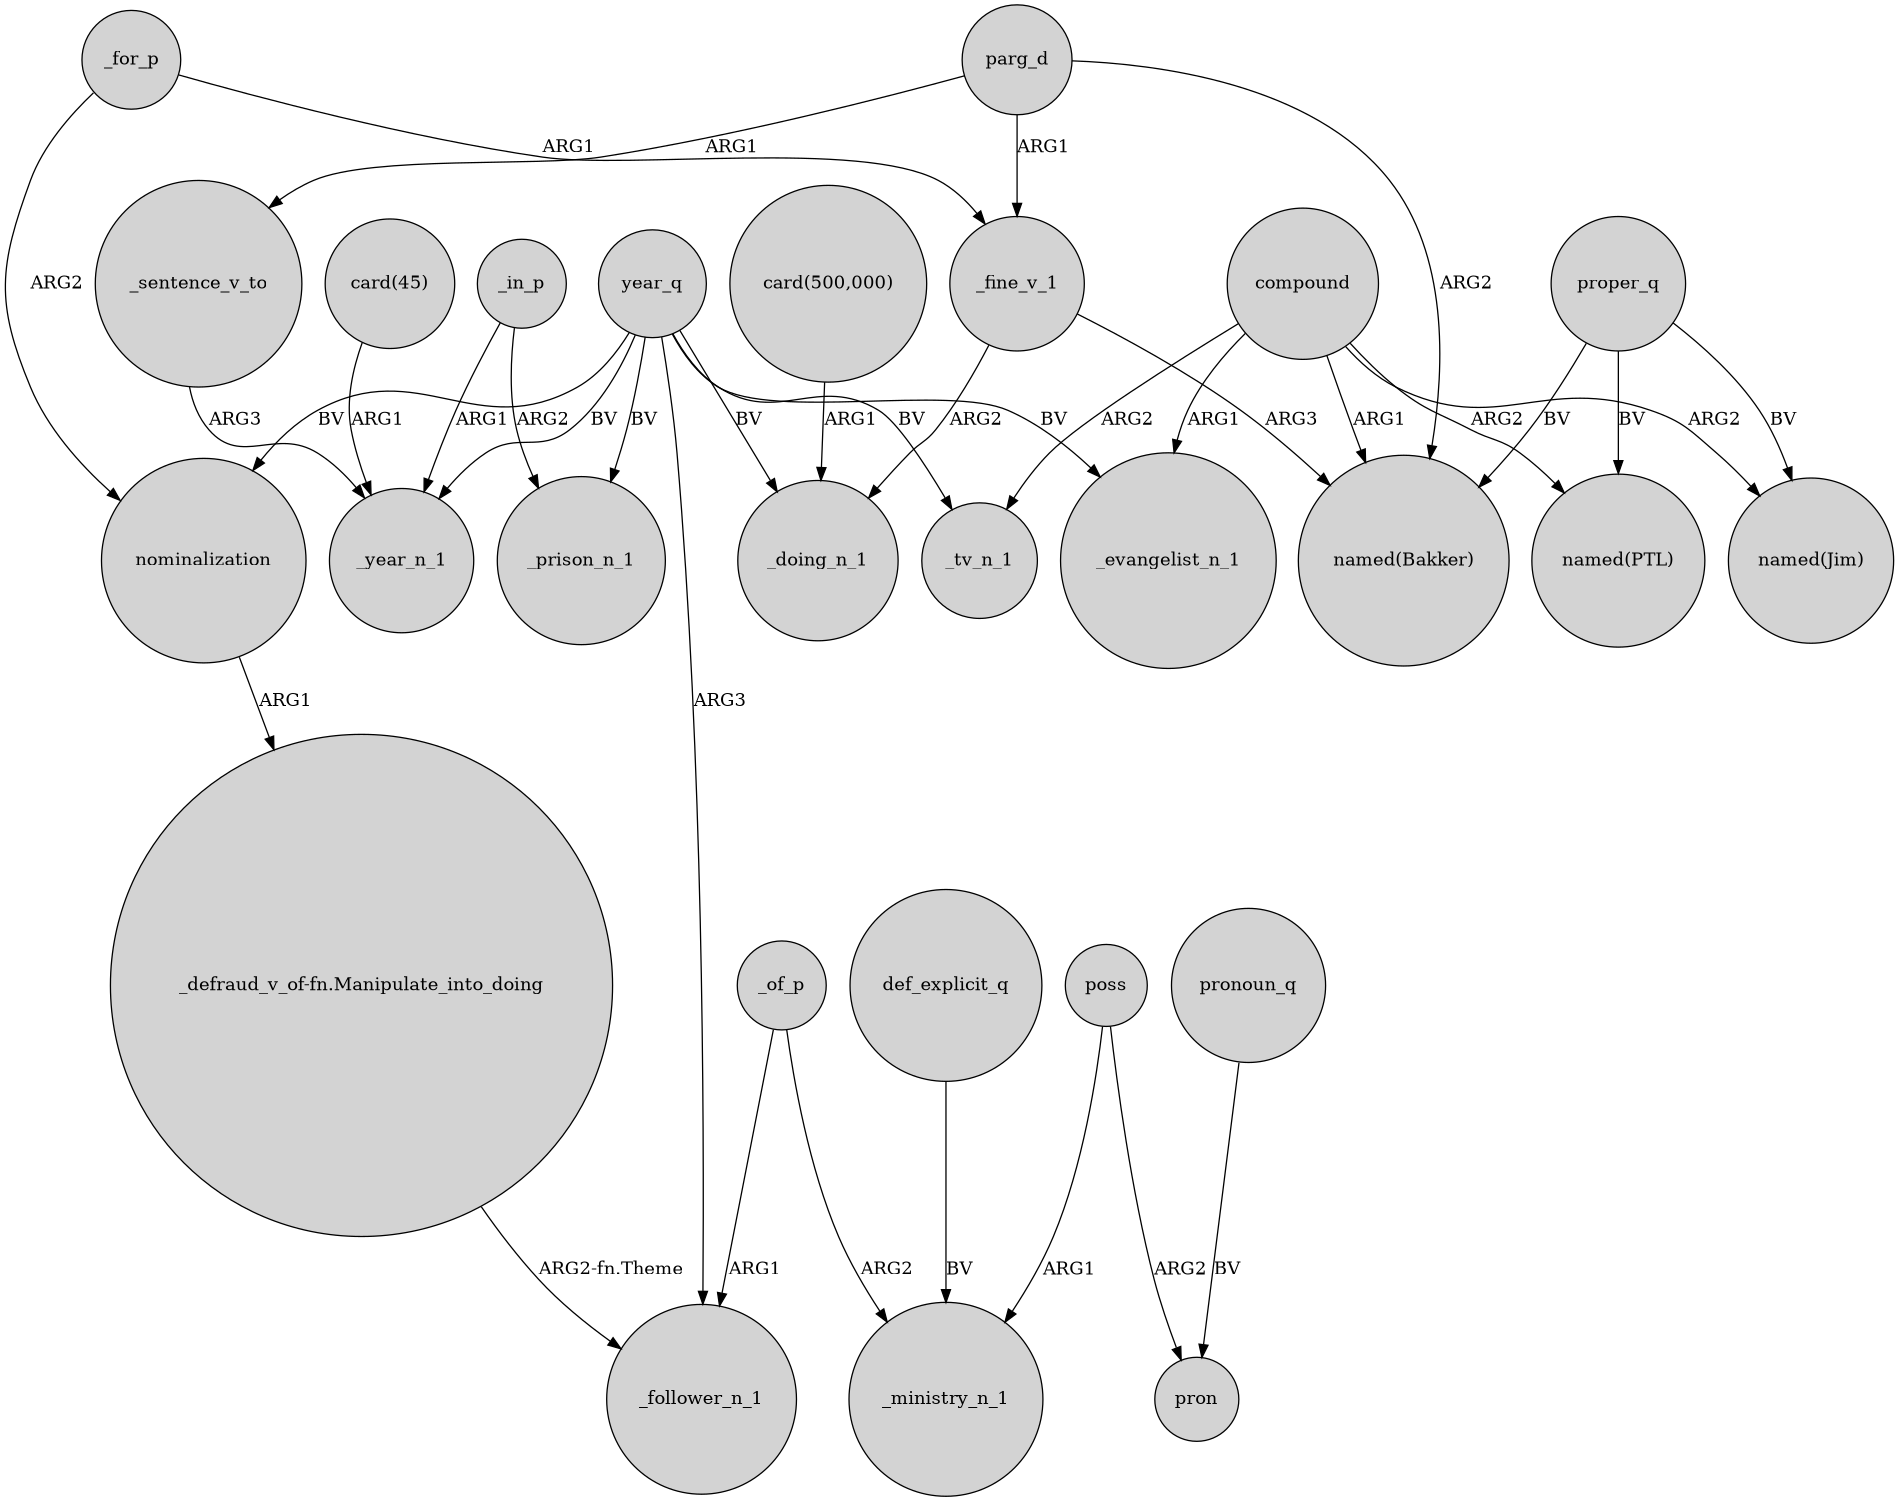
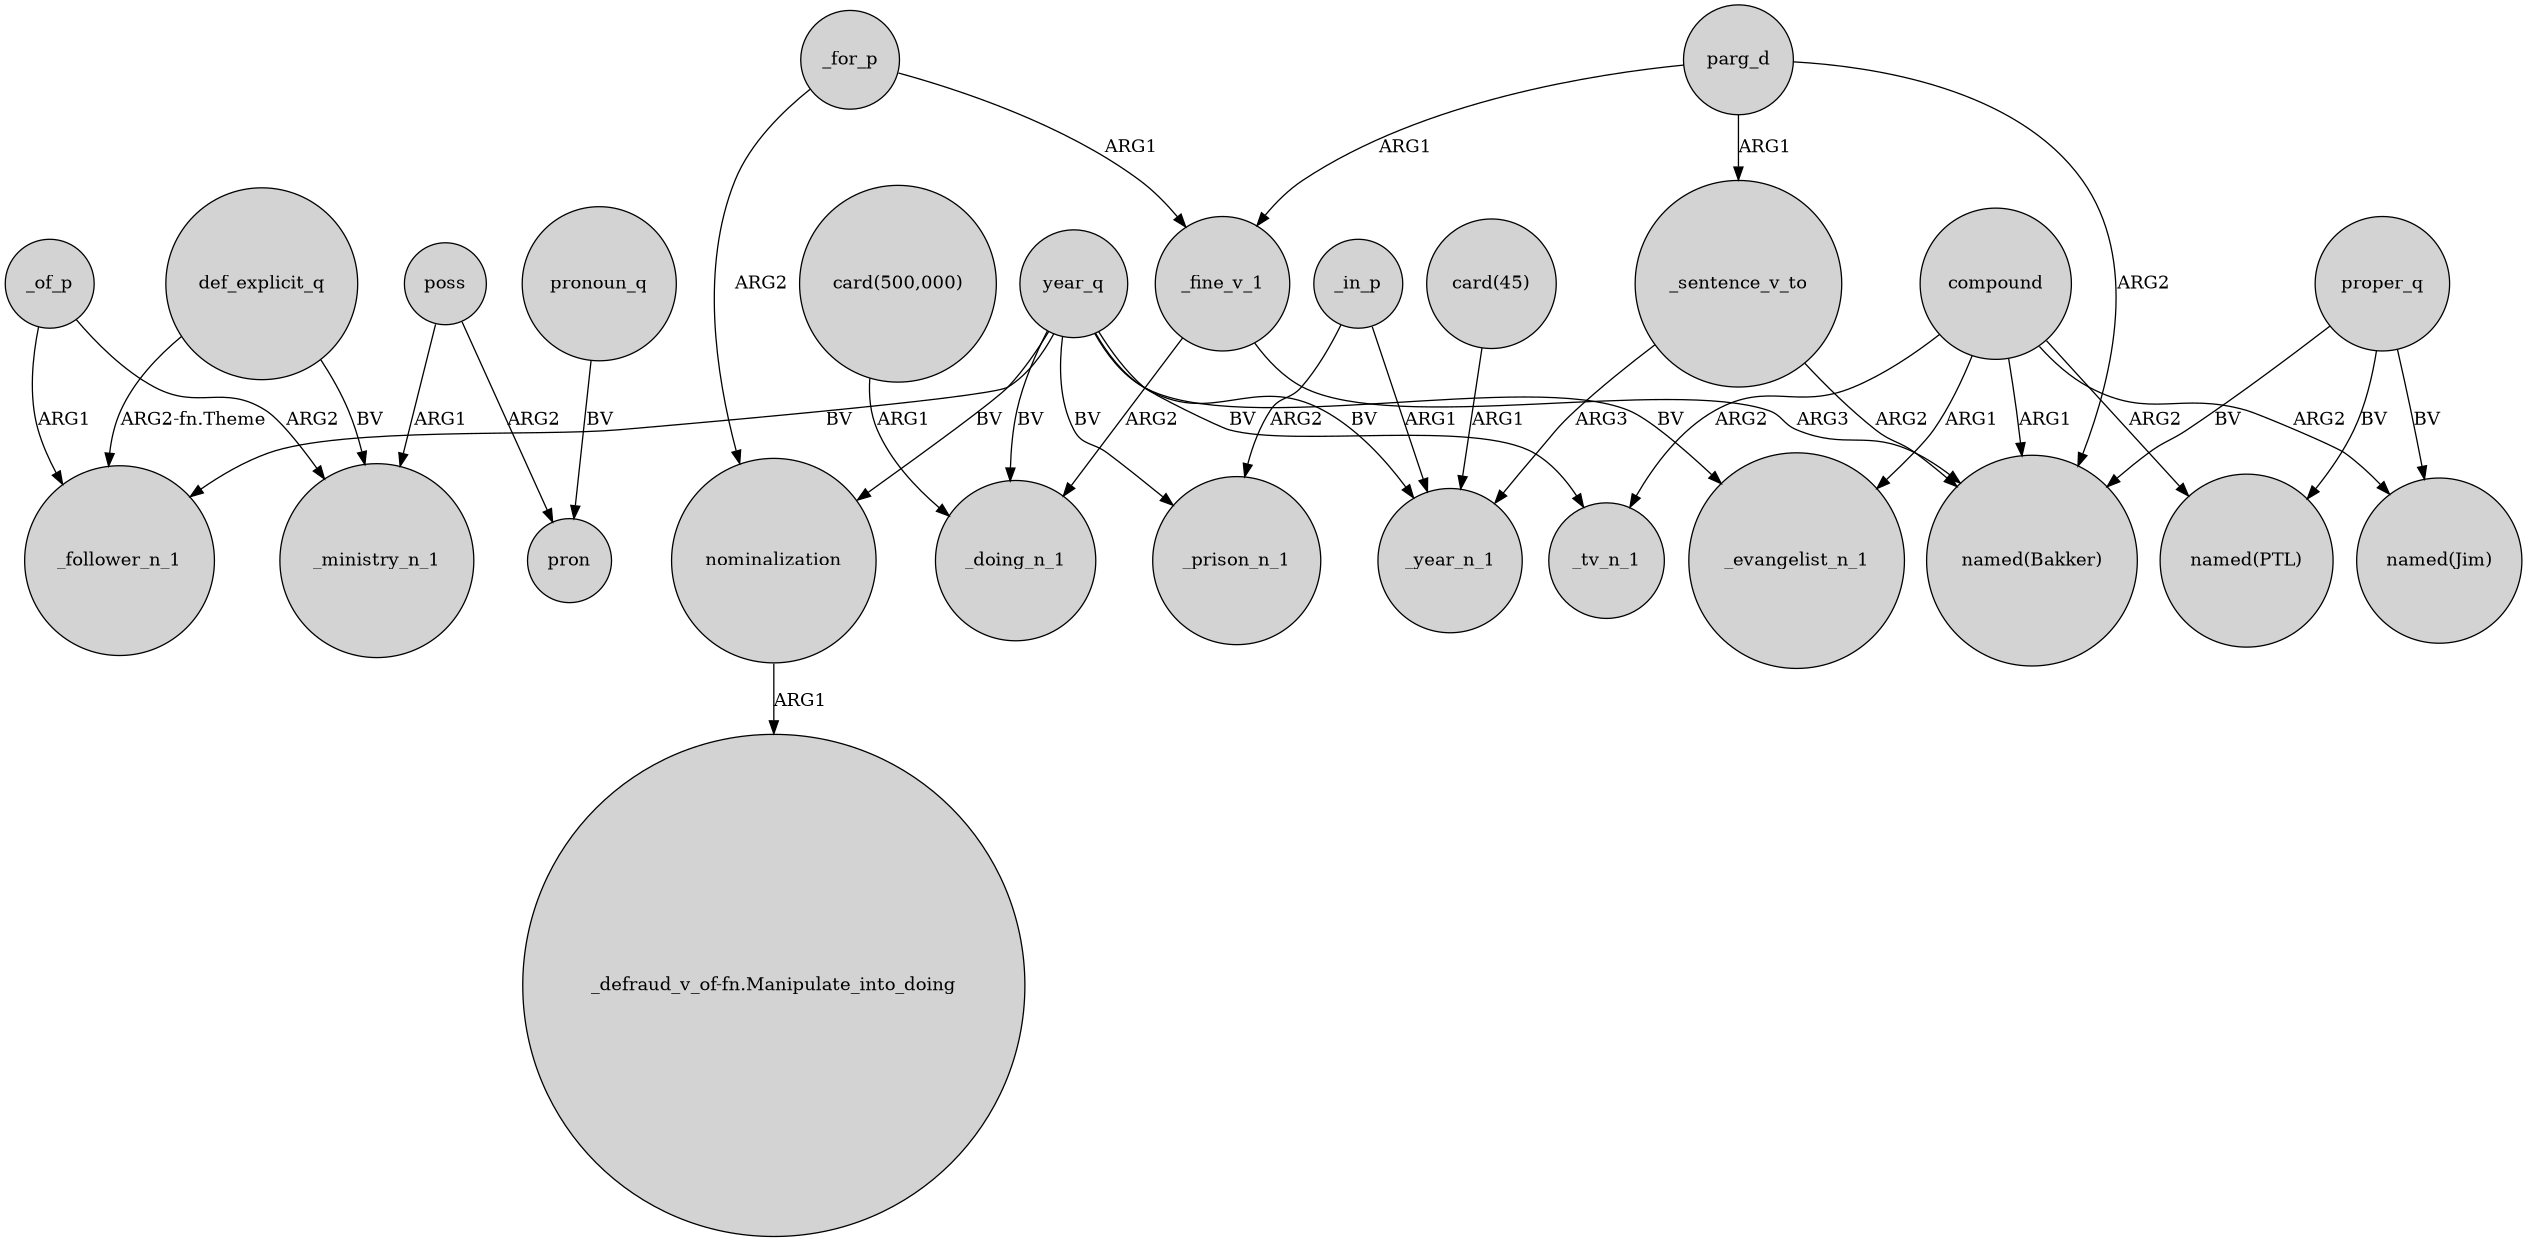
edge "_sentence_v_to" -> "named(Bakker)": added, label "ARG2"
edge "year_q" -> "_follower_n_1": label "ARG3" -> "BV"
edge "_defraud_v_of-fn.Manipulate_into_doing" -> "_follower_n_1": now "def_explicit_q" -> "_follower_n_1"
